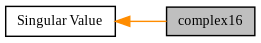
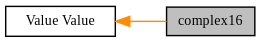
node "Singular Value": label "Singular Value" -> "Value Value"
